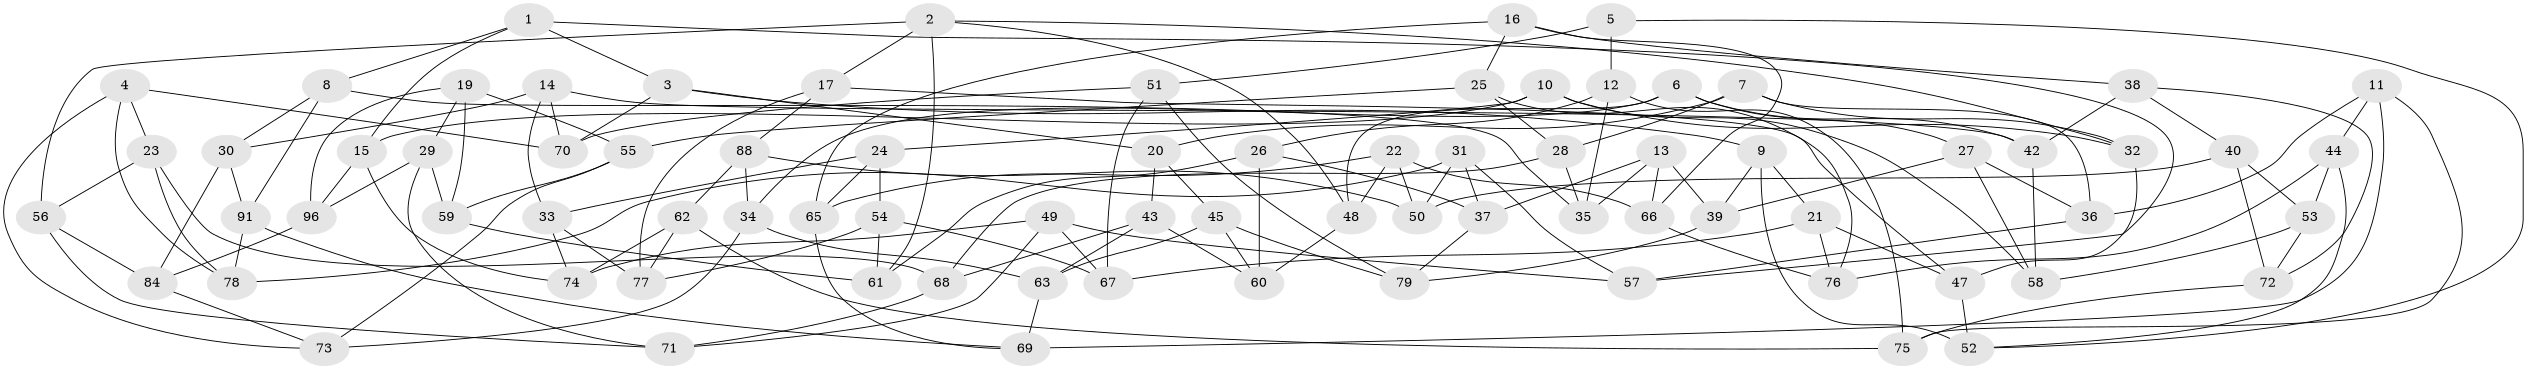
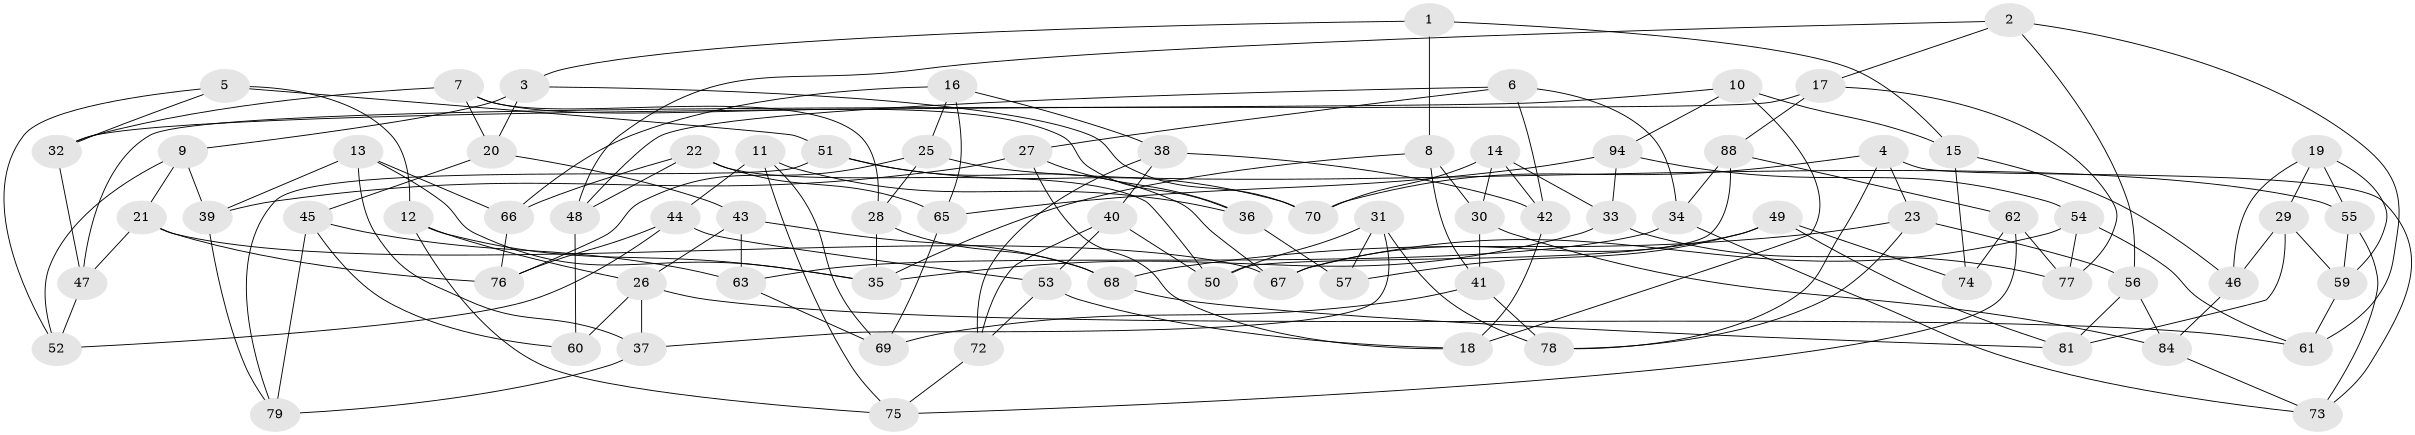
edge "2" -- "32": now "5" -- "32"
edge "1" -- "57": removed
node "24": label "24" -> "94"
node "91": label "91" -> "41"
node "96": label "96" -> "46"
edge "33" -- "74": now "33" -- "35"
edge "43" -- "60": now "43" -- "26"
node "58": label "58" -> "18"
node "71": label "71" -> "81"
